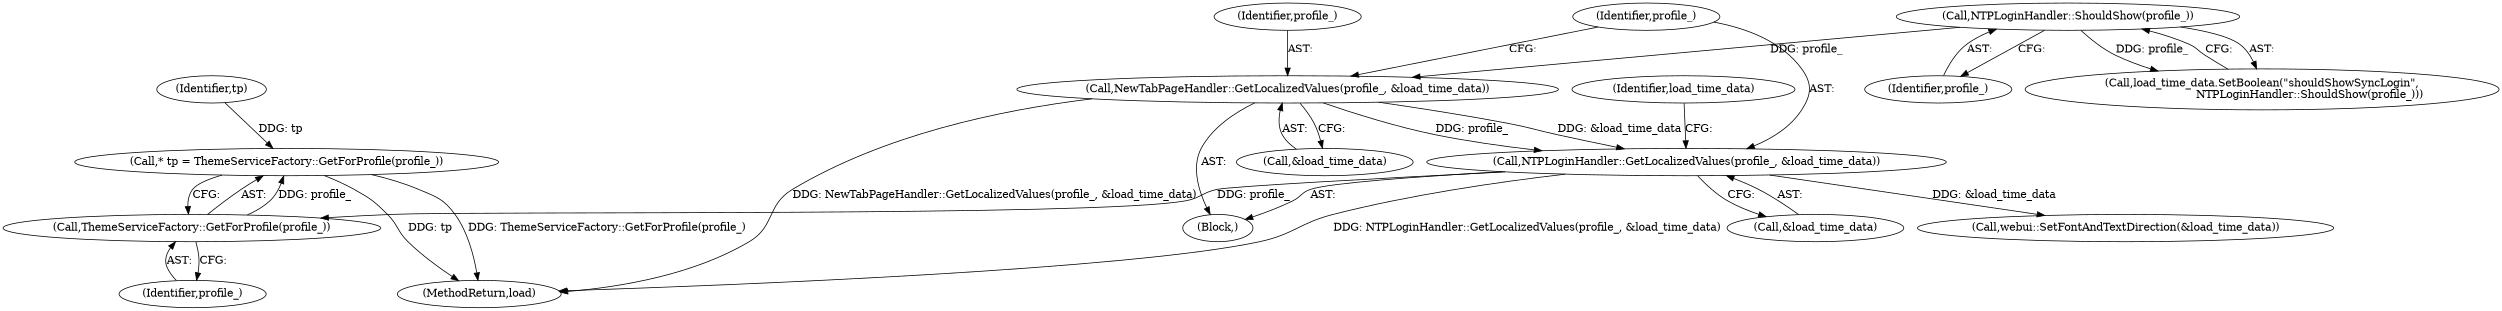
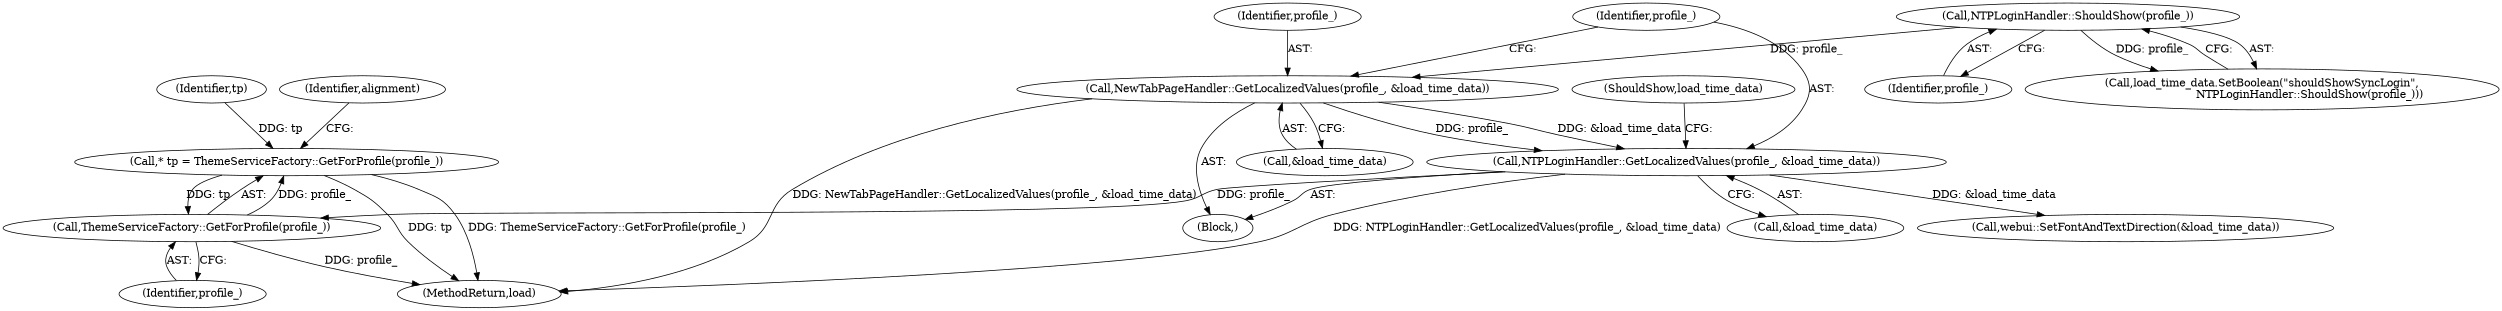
node "(Identifier,alignment)": added
node "(Identifier,load_time_data)": label "(Identifier,load_time_data)" -> "(ShouldShow,load_time_data)"
edge "(Call,* tp = ThemeServiceFactory::GetForProfile(profile_))" -> "(Call,ThemeServiceFactory::GetForProfile(profile_))": label "CFG: " -> "DDG: tp"
edge "(Call,ThemeServiceFactory::GetForProfile(profile_))" -> "(MethodReturn,load)": added, label "DDG: profile_"
